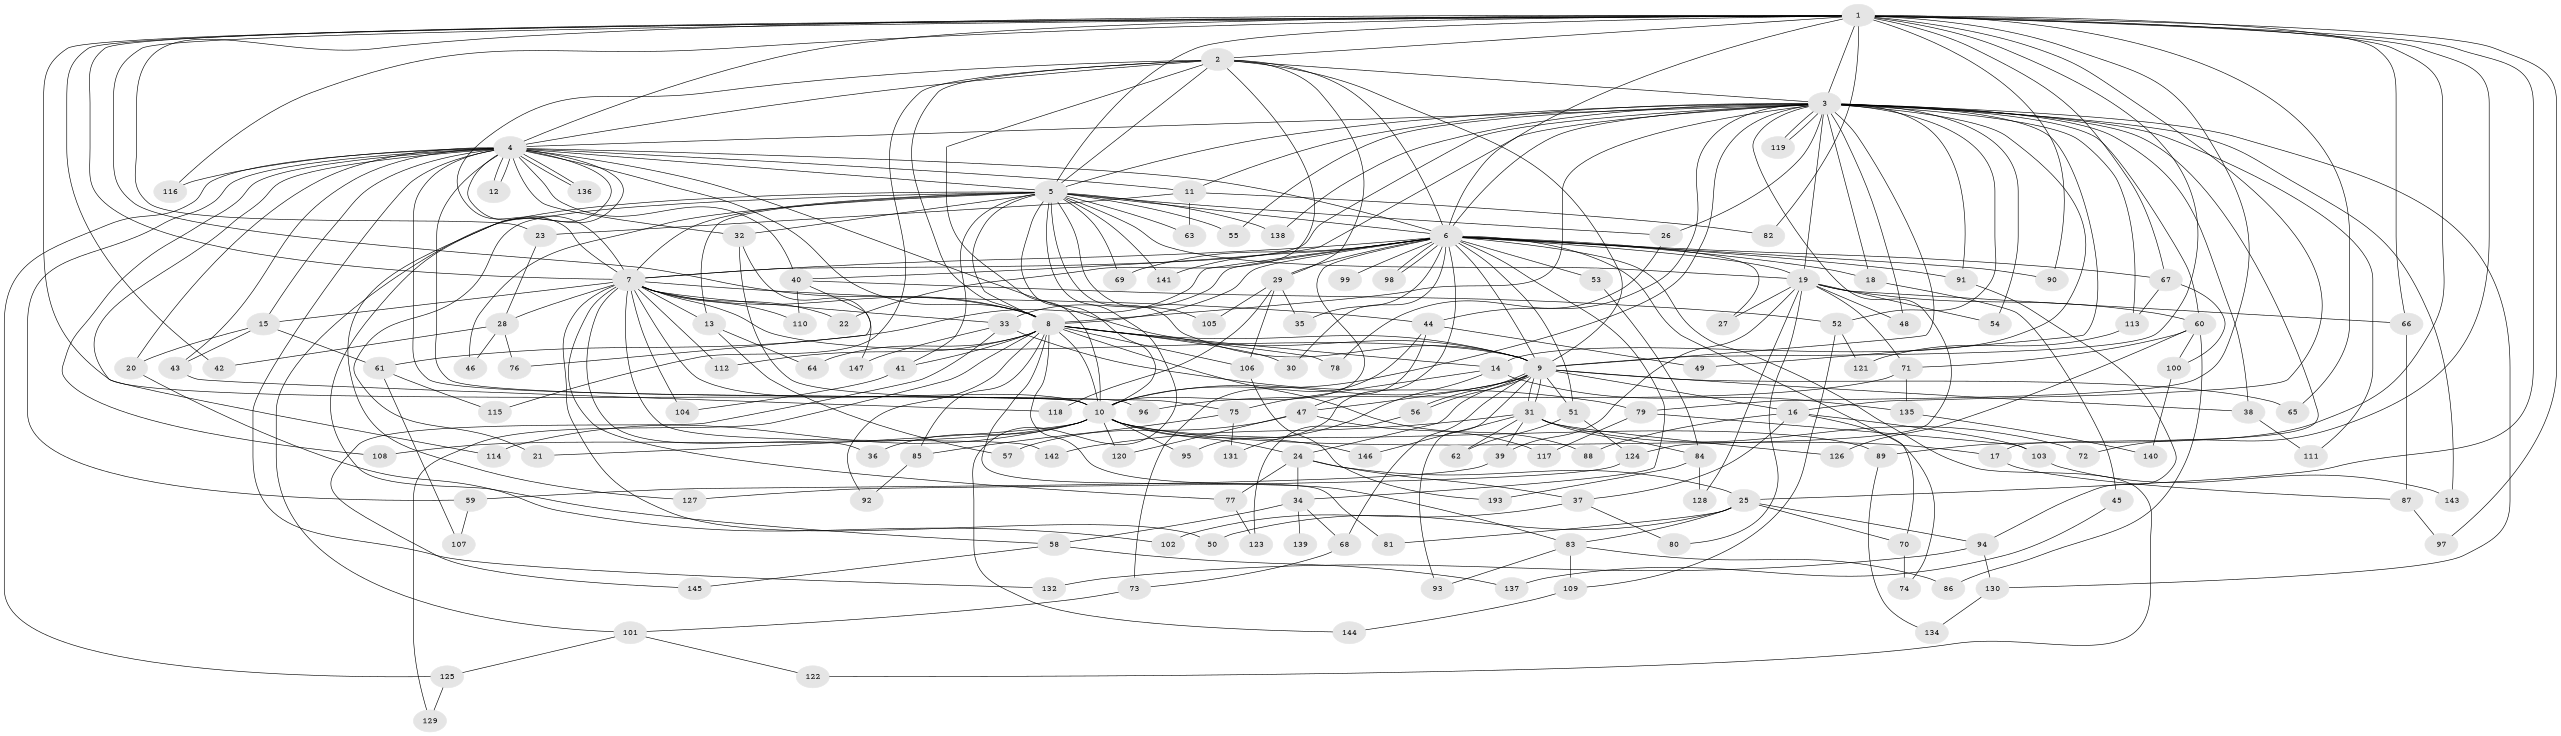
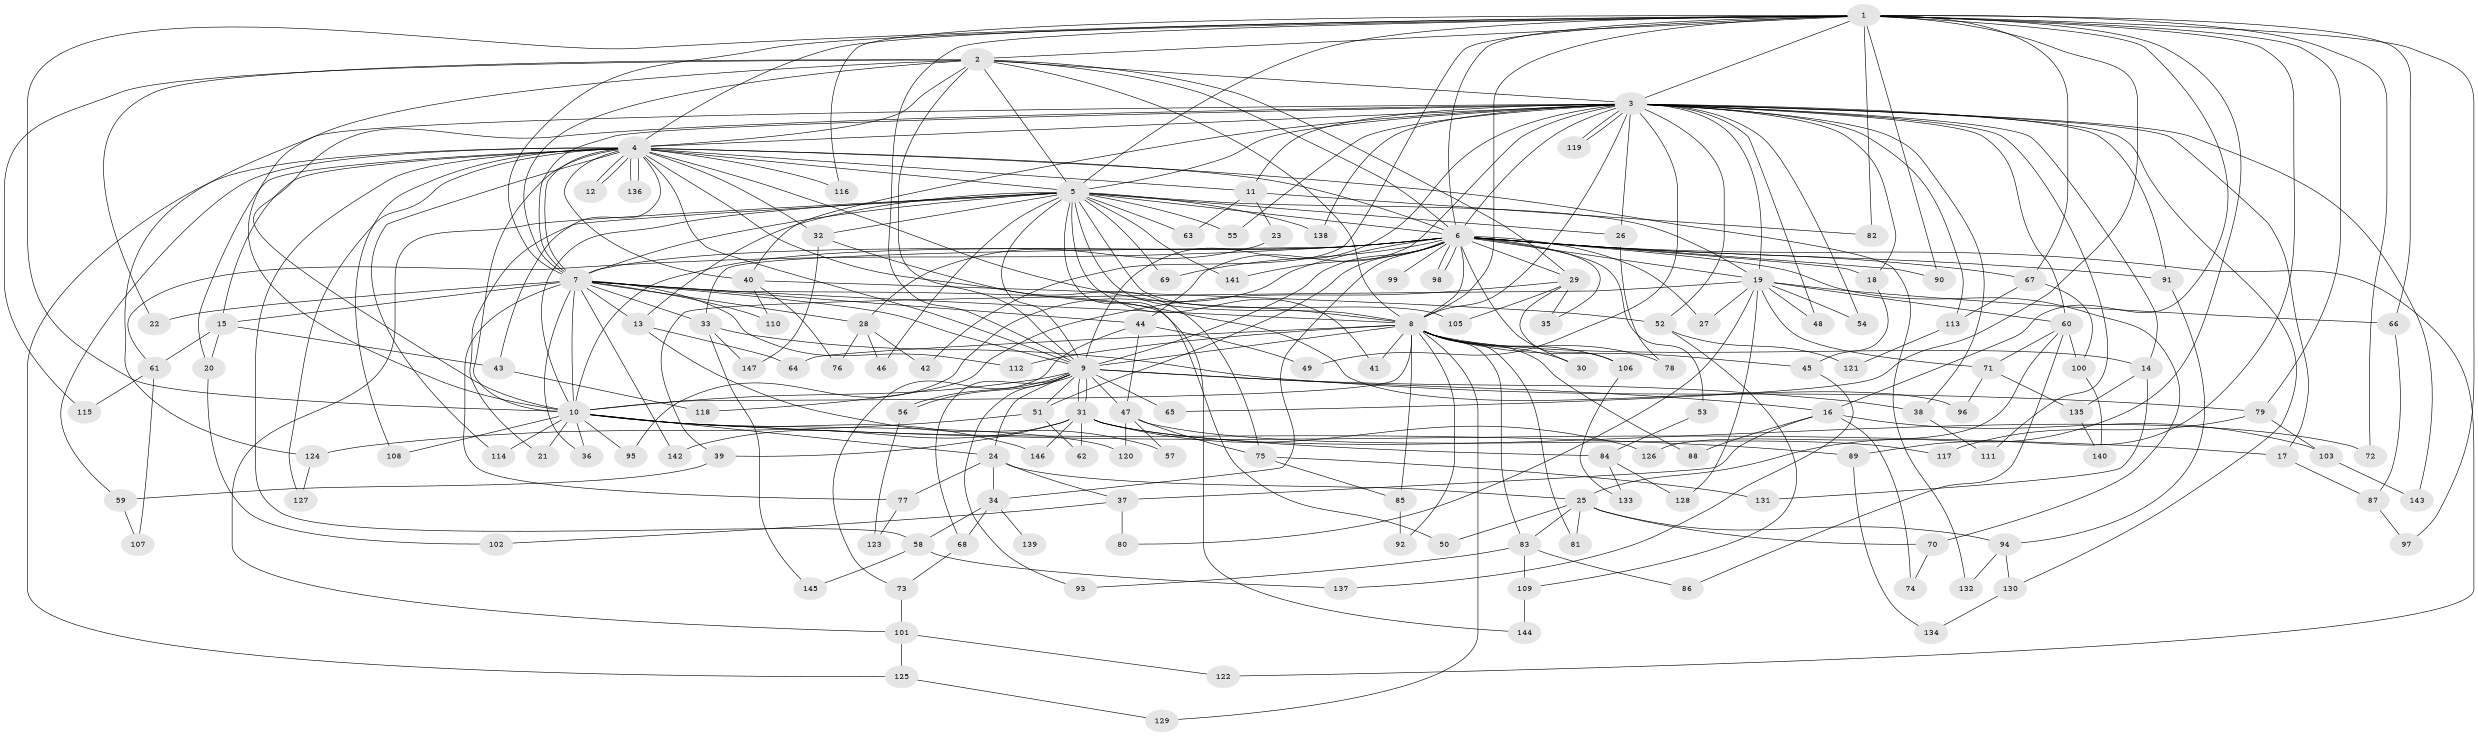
edge "1" -- "23": removed
edge "8" -- "45": added
edge "14" -- "75": now "47" -- "75"
node "104": removed
node "193": label "193" -> "133"
